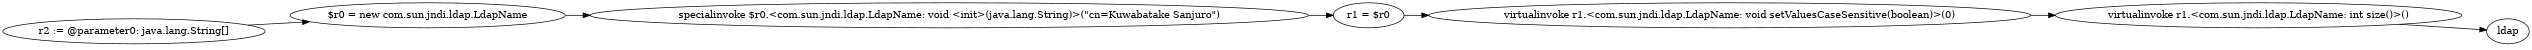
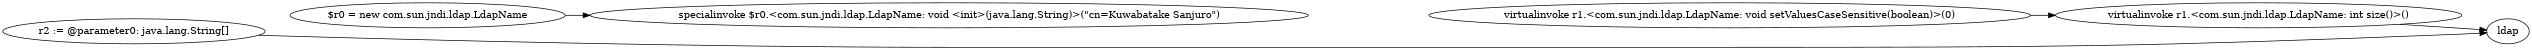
node "r1 = $r0": removed
edge "r2 := @parameter0: java.lang.String[]" -> "$r0 = new com.sun.jndi.ldap.LdapName": now "r2 := @parameter0: java.lang.String[]" -> "ldap"
